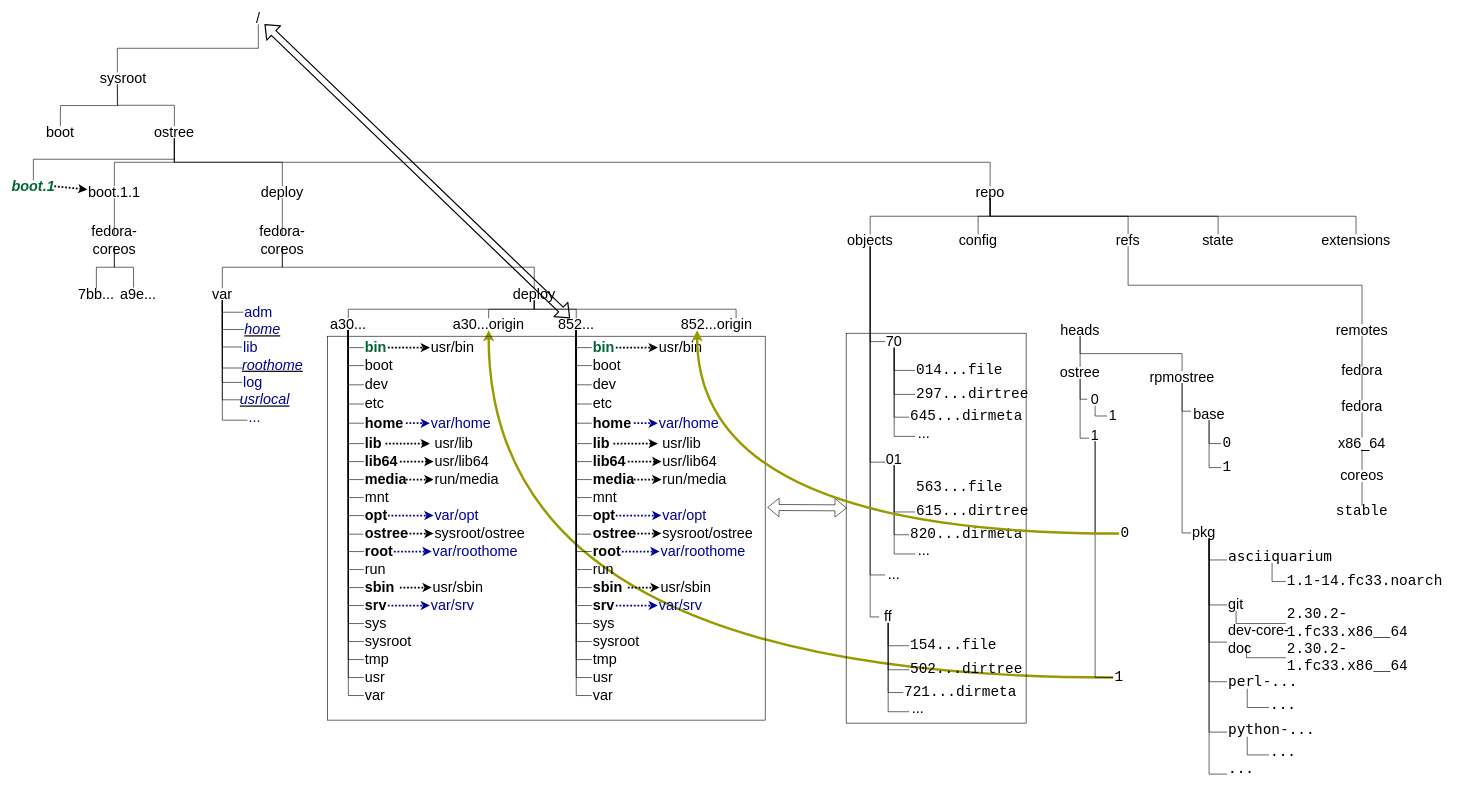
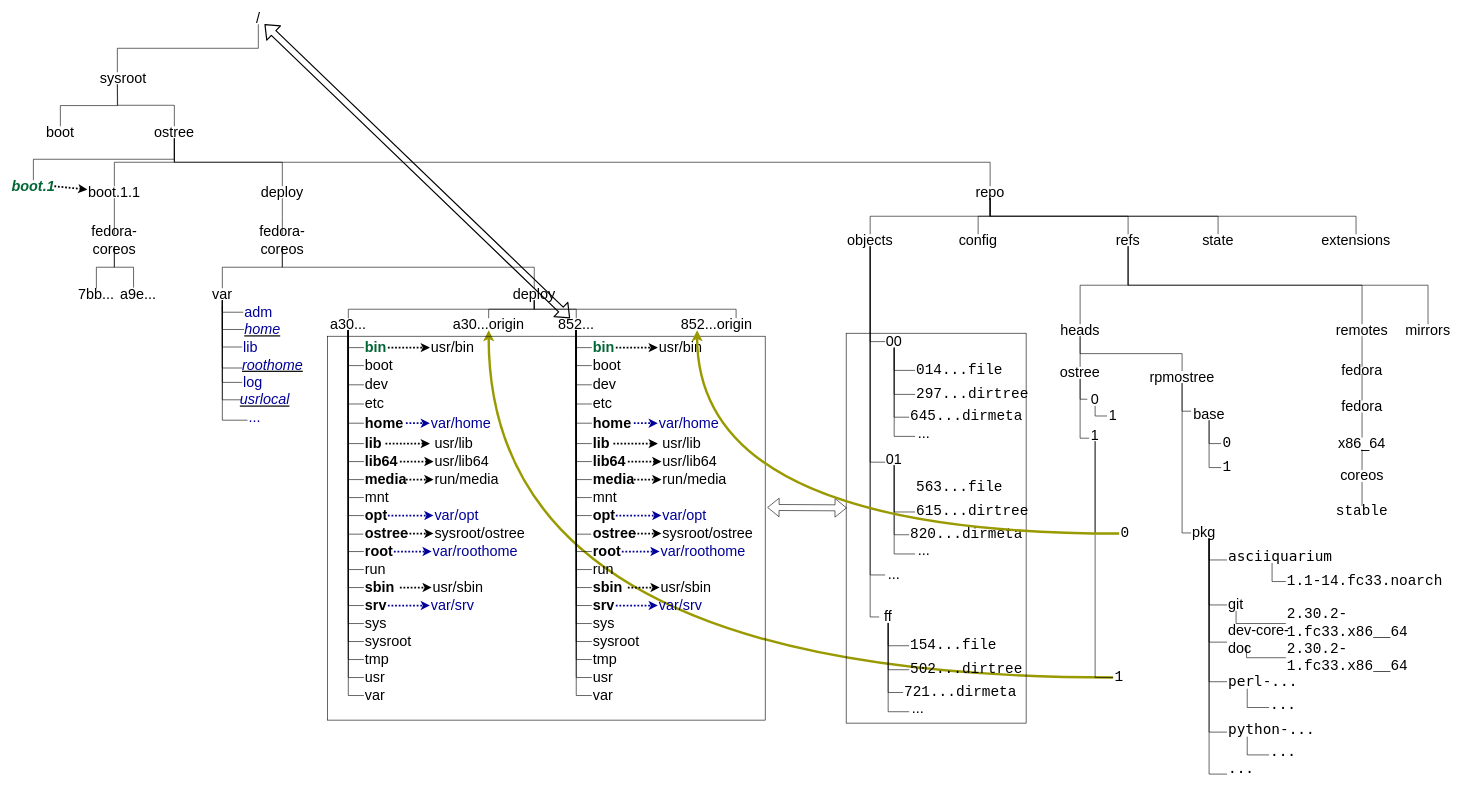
edge "refs" -- "heads": added
edge "refs" -- "mirrors": added
node "mirrors": added
node "70": label "70" -> "00"
